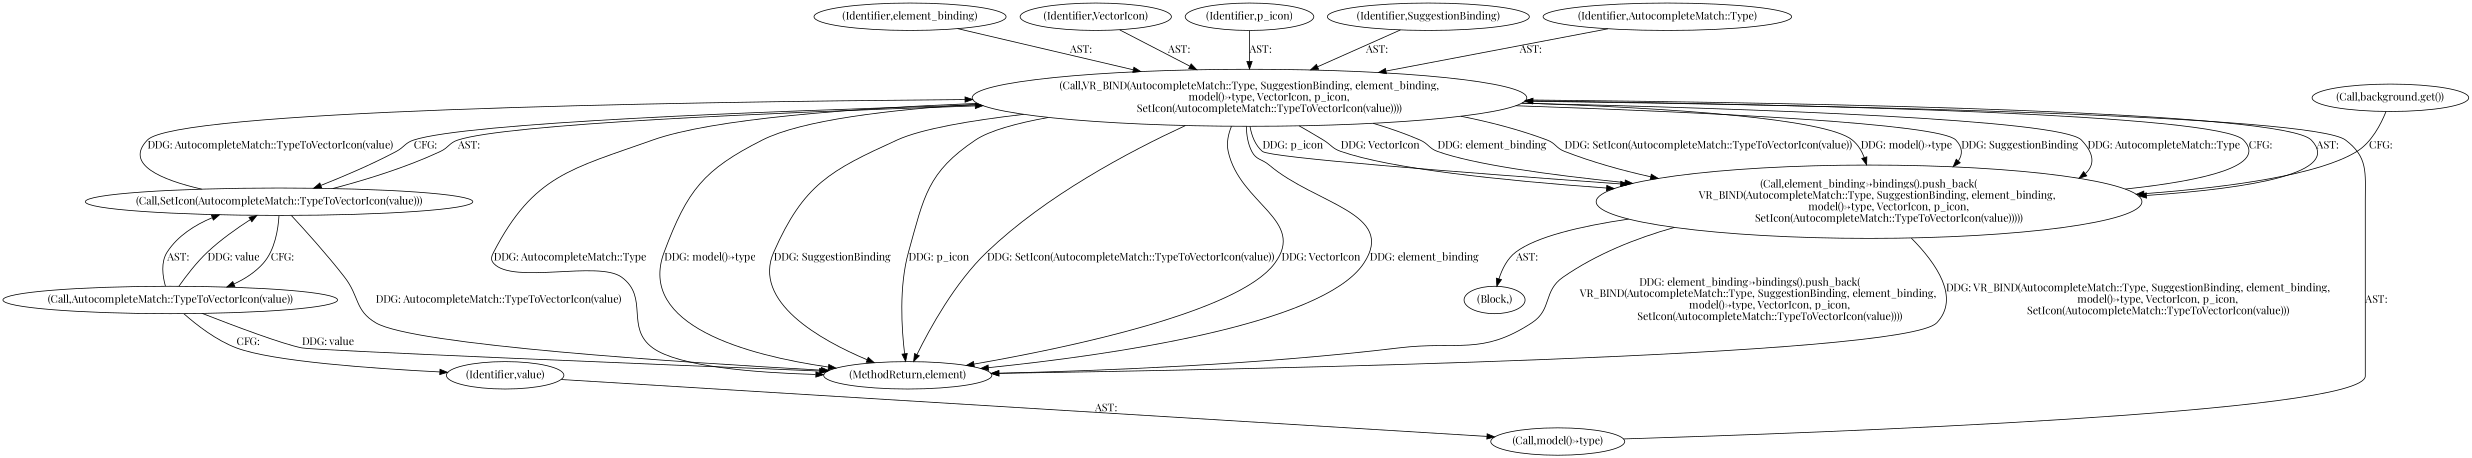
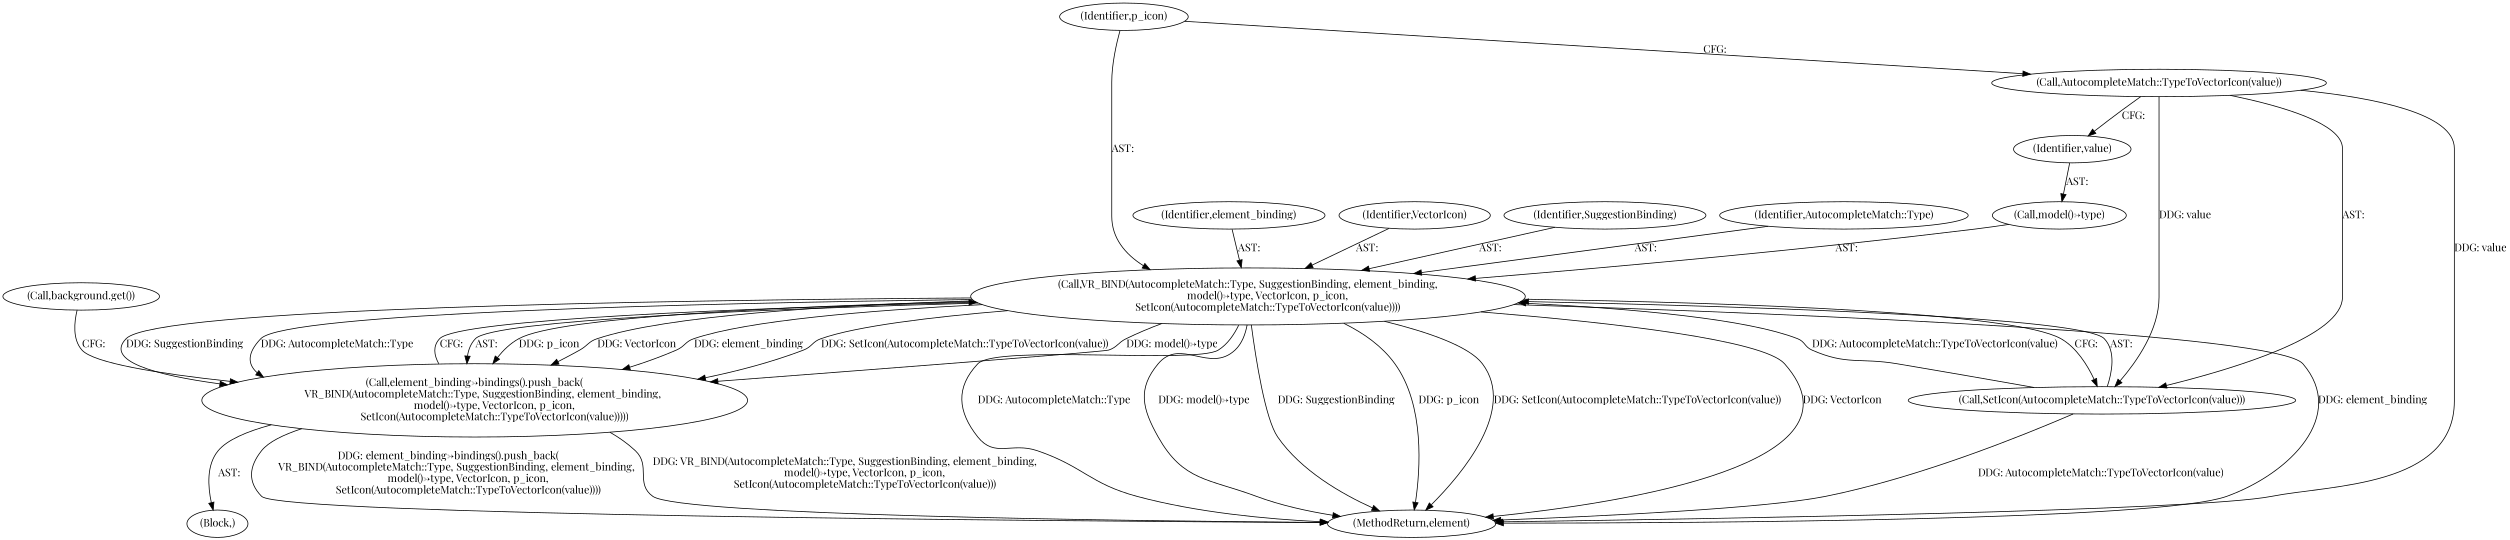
edge "(Call,SetIcon(AutocompleteMatch::TypeToVectorIcon(value)))" -> "(Call,AutocompleteMatch::TypeToVectorIcon(value))": now "(Identifier,p_icon)" -> "(Call,AutocompleteMatch::TypeToVectorIcon(value))"
